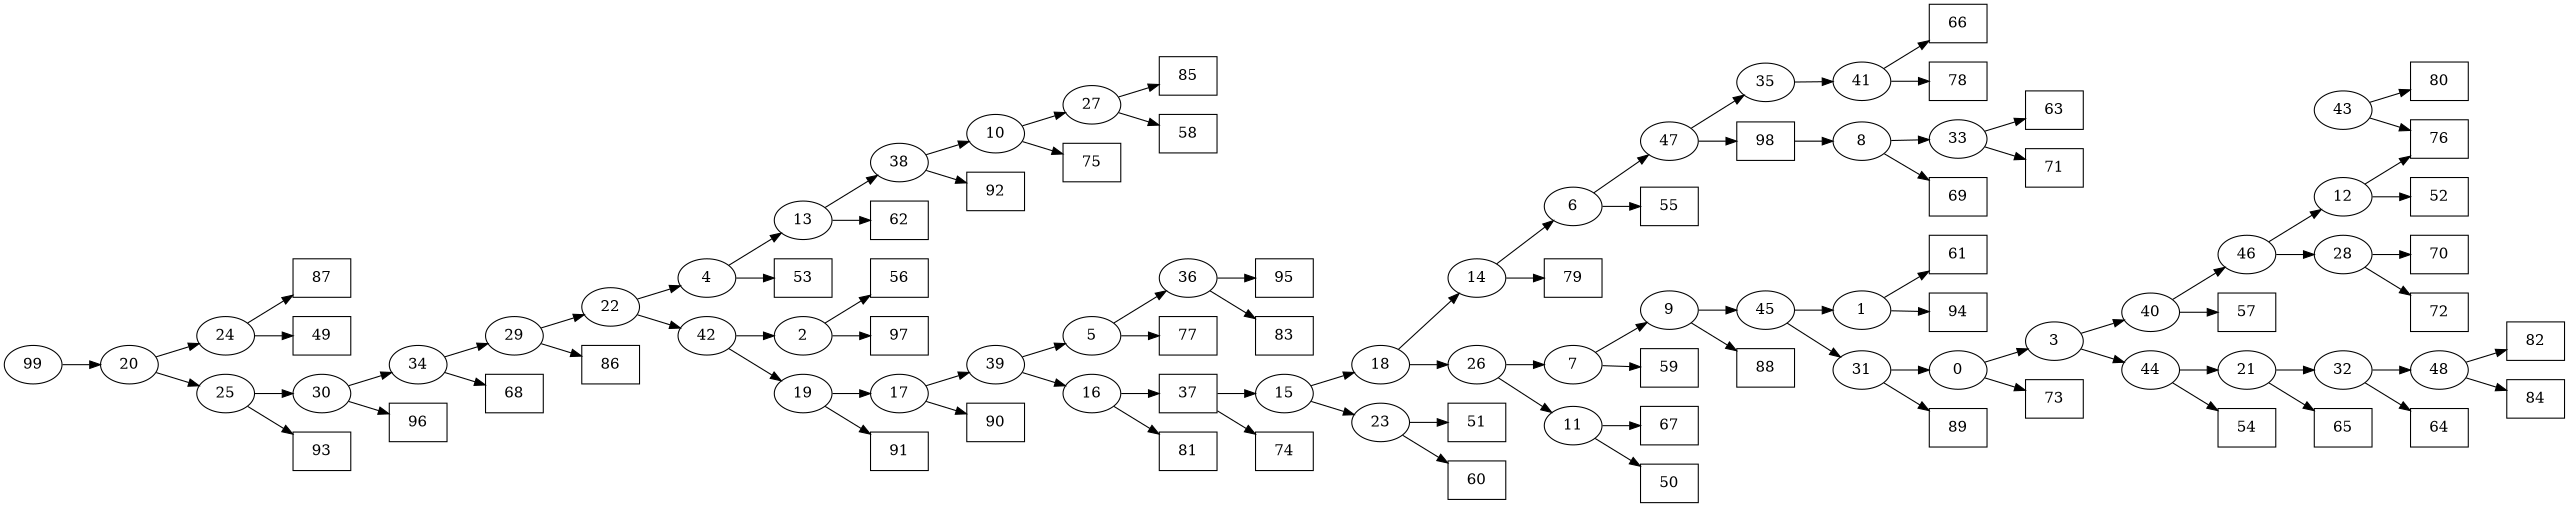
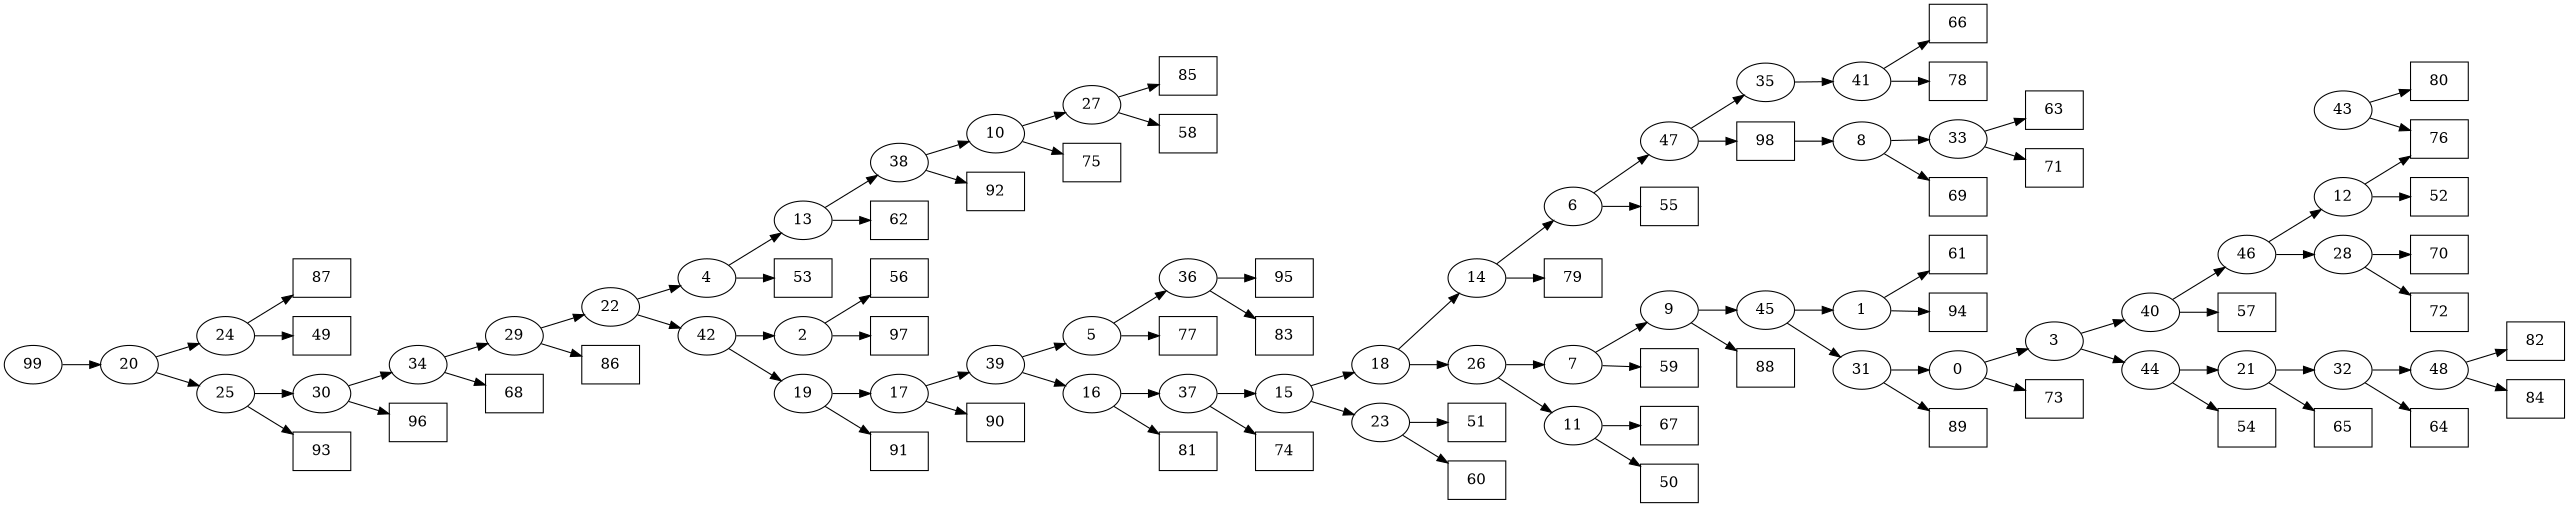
node "37": shape box -> ellipse
